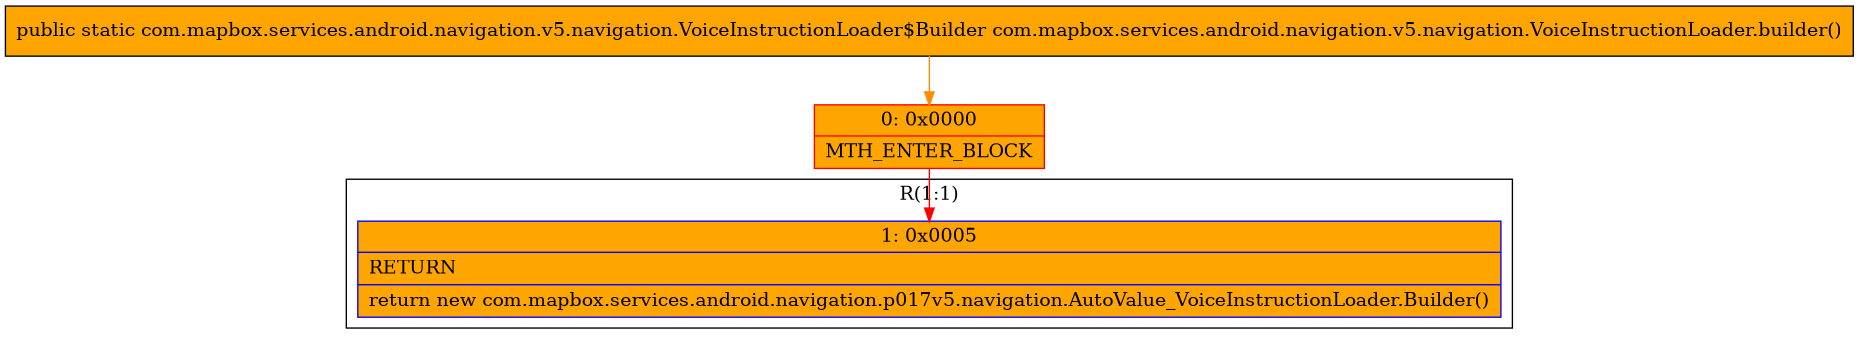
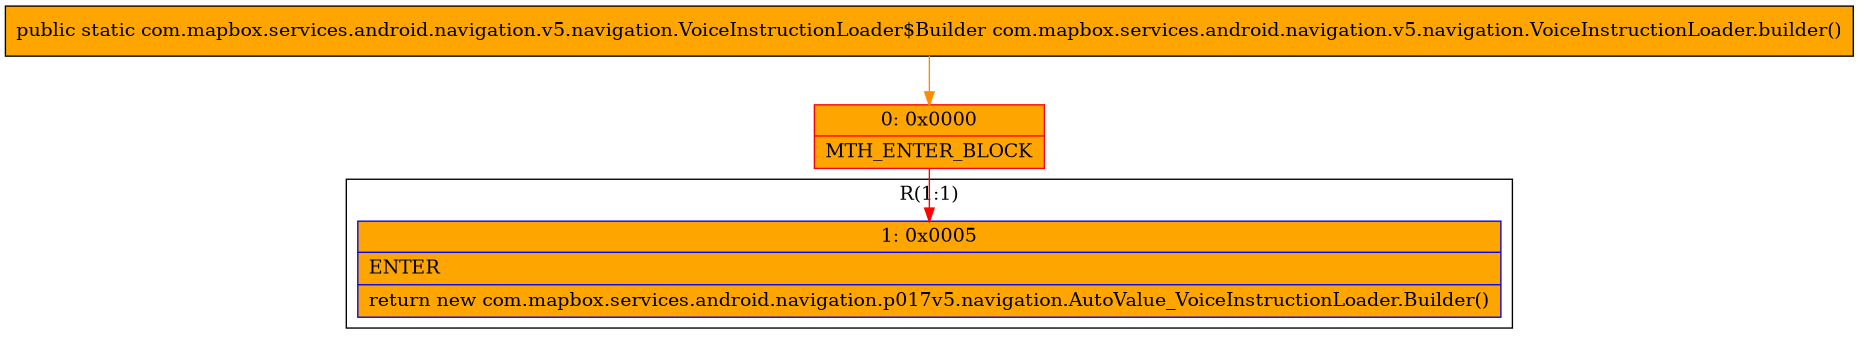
node "1: 0x0005": text "RETURN" -> "ENTER"
